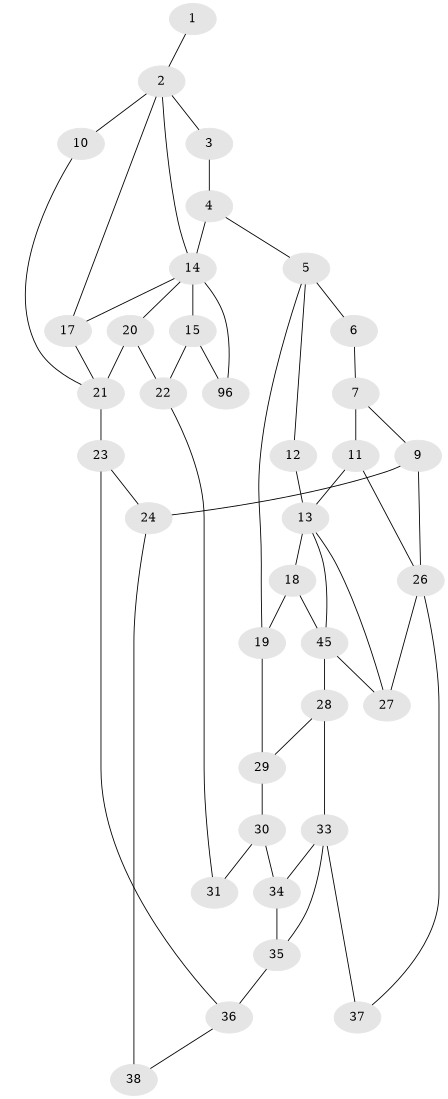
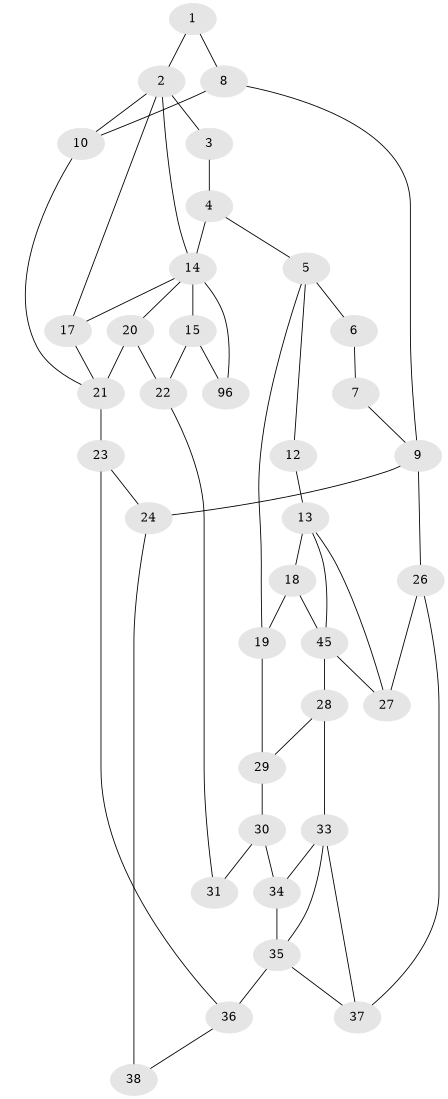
node "8": added
node "11": removed
edge "35" -- "37": added
